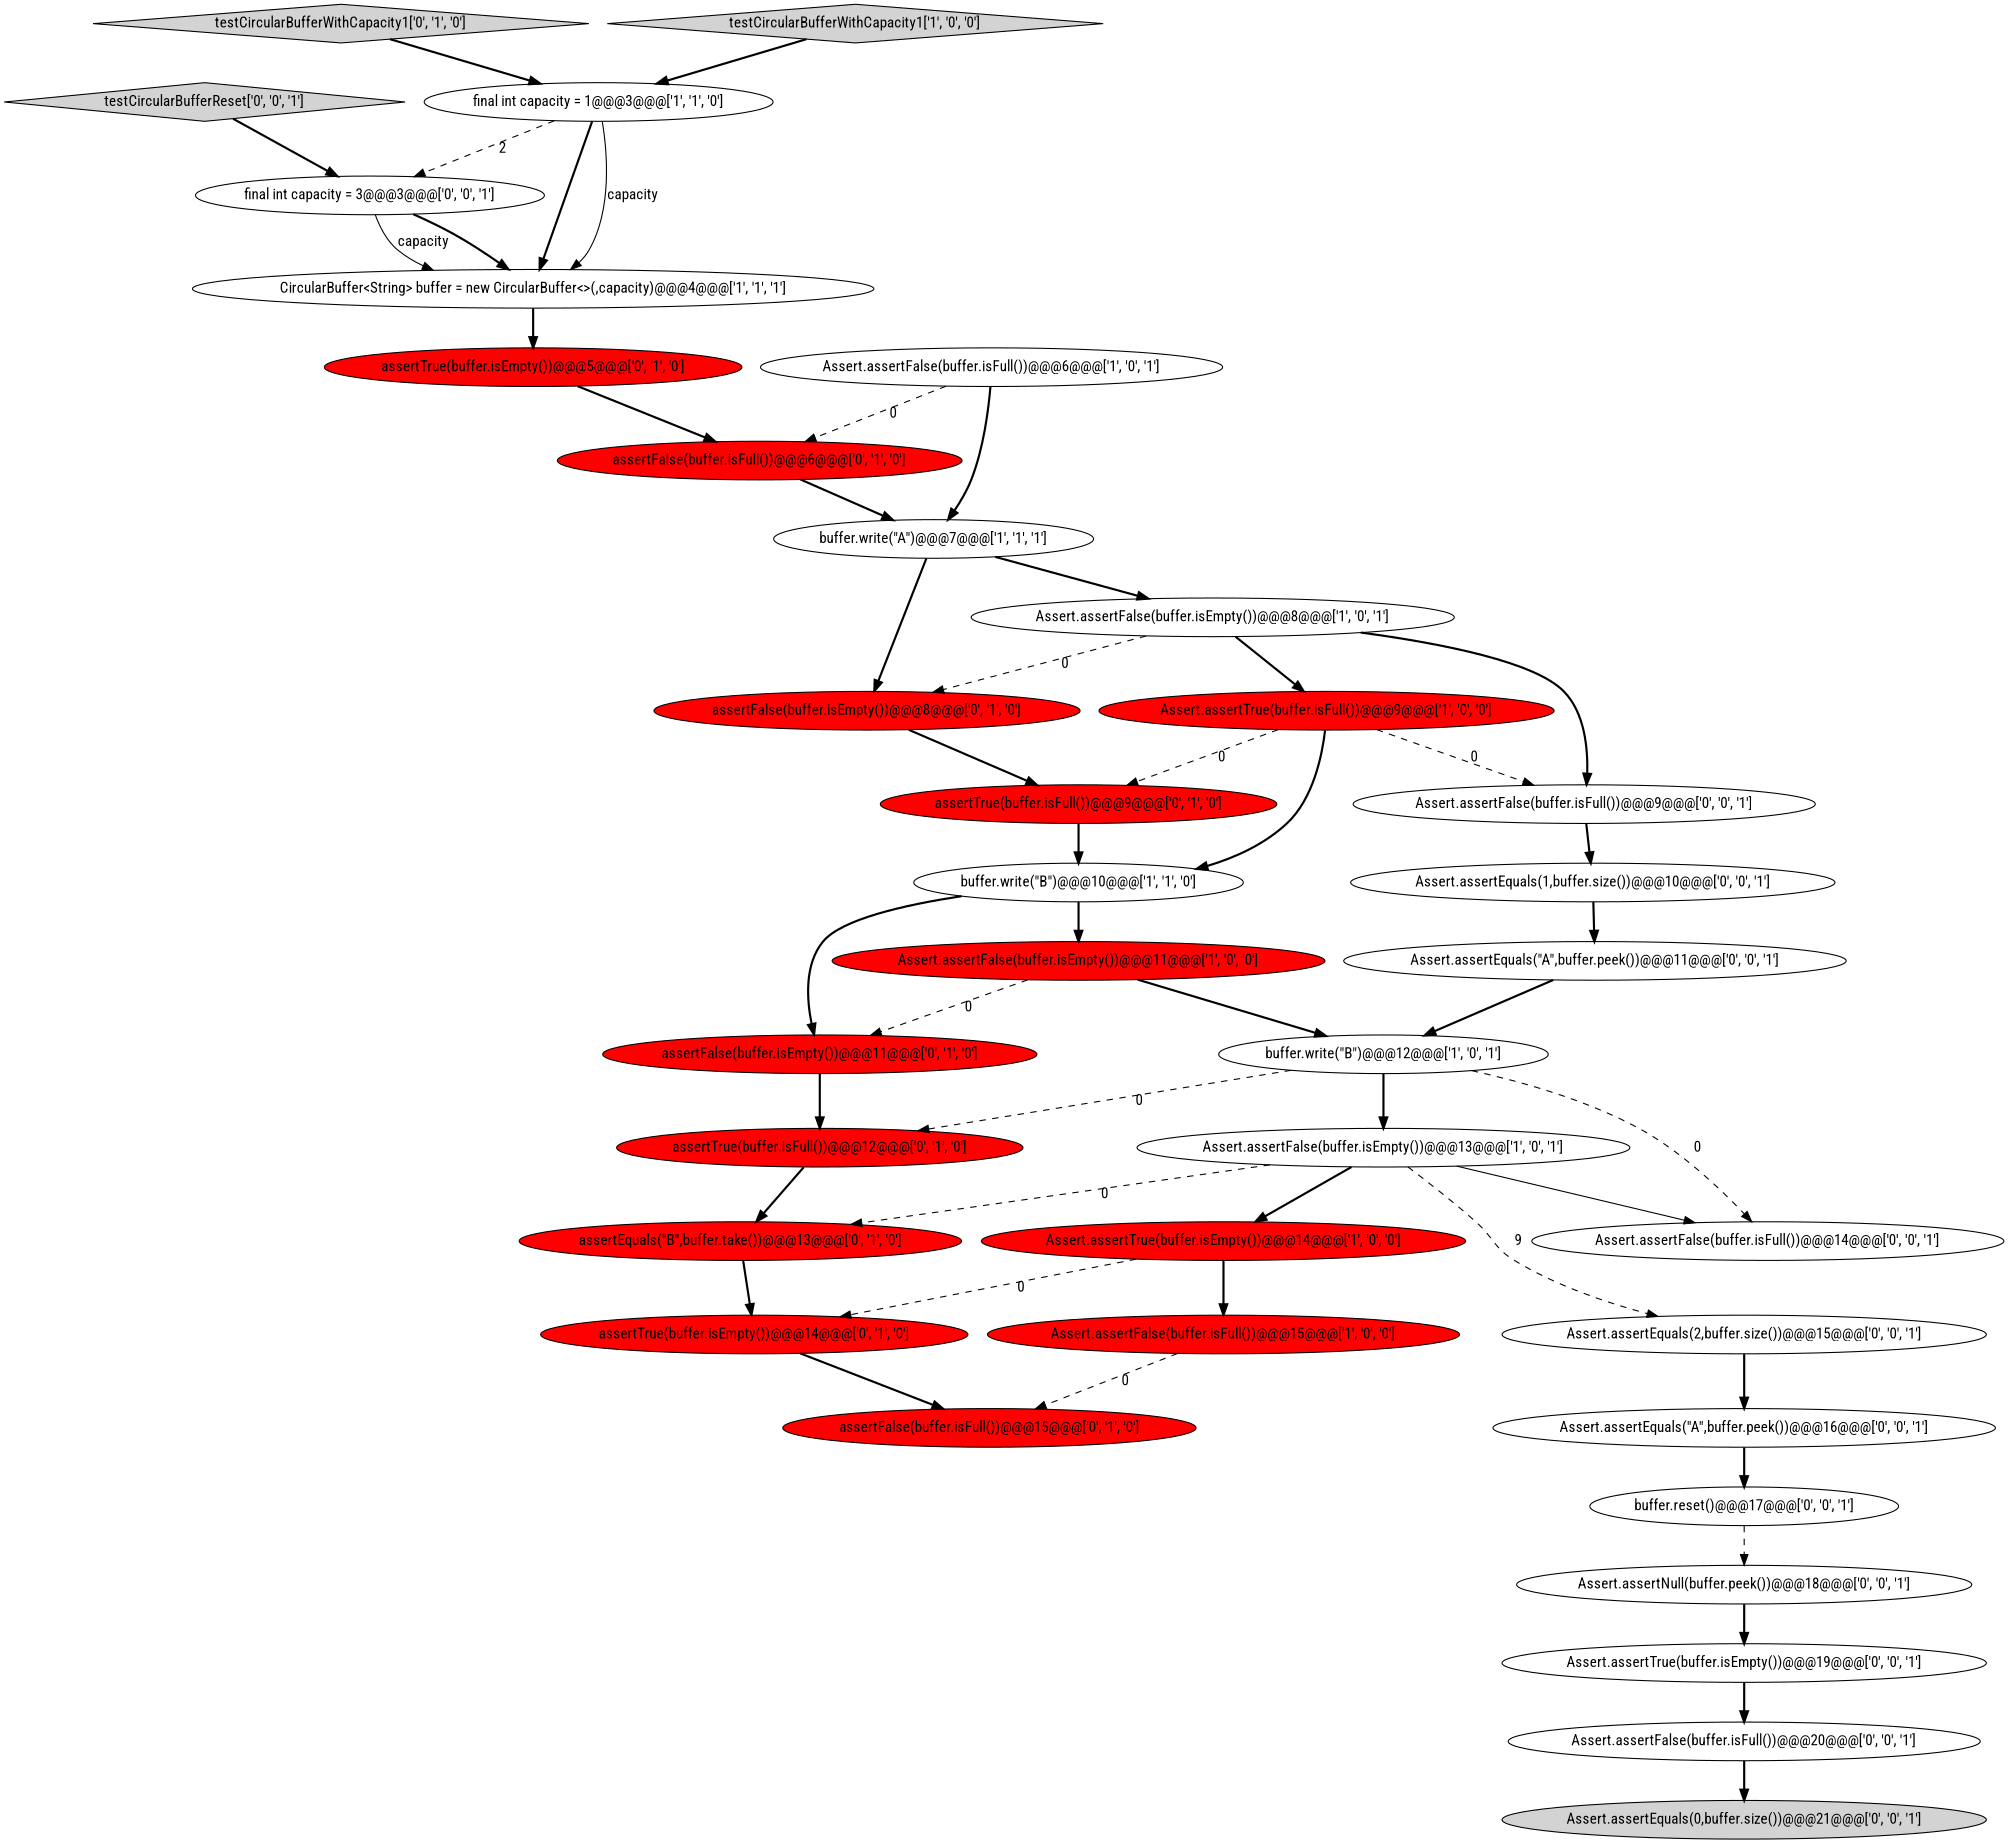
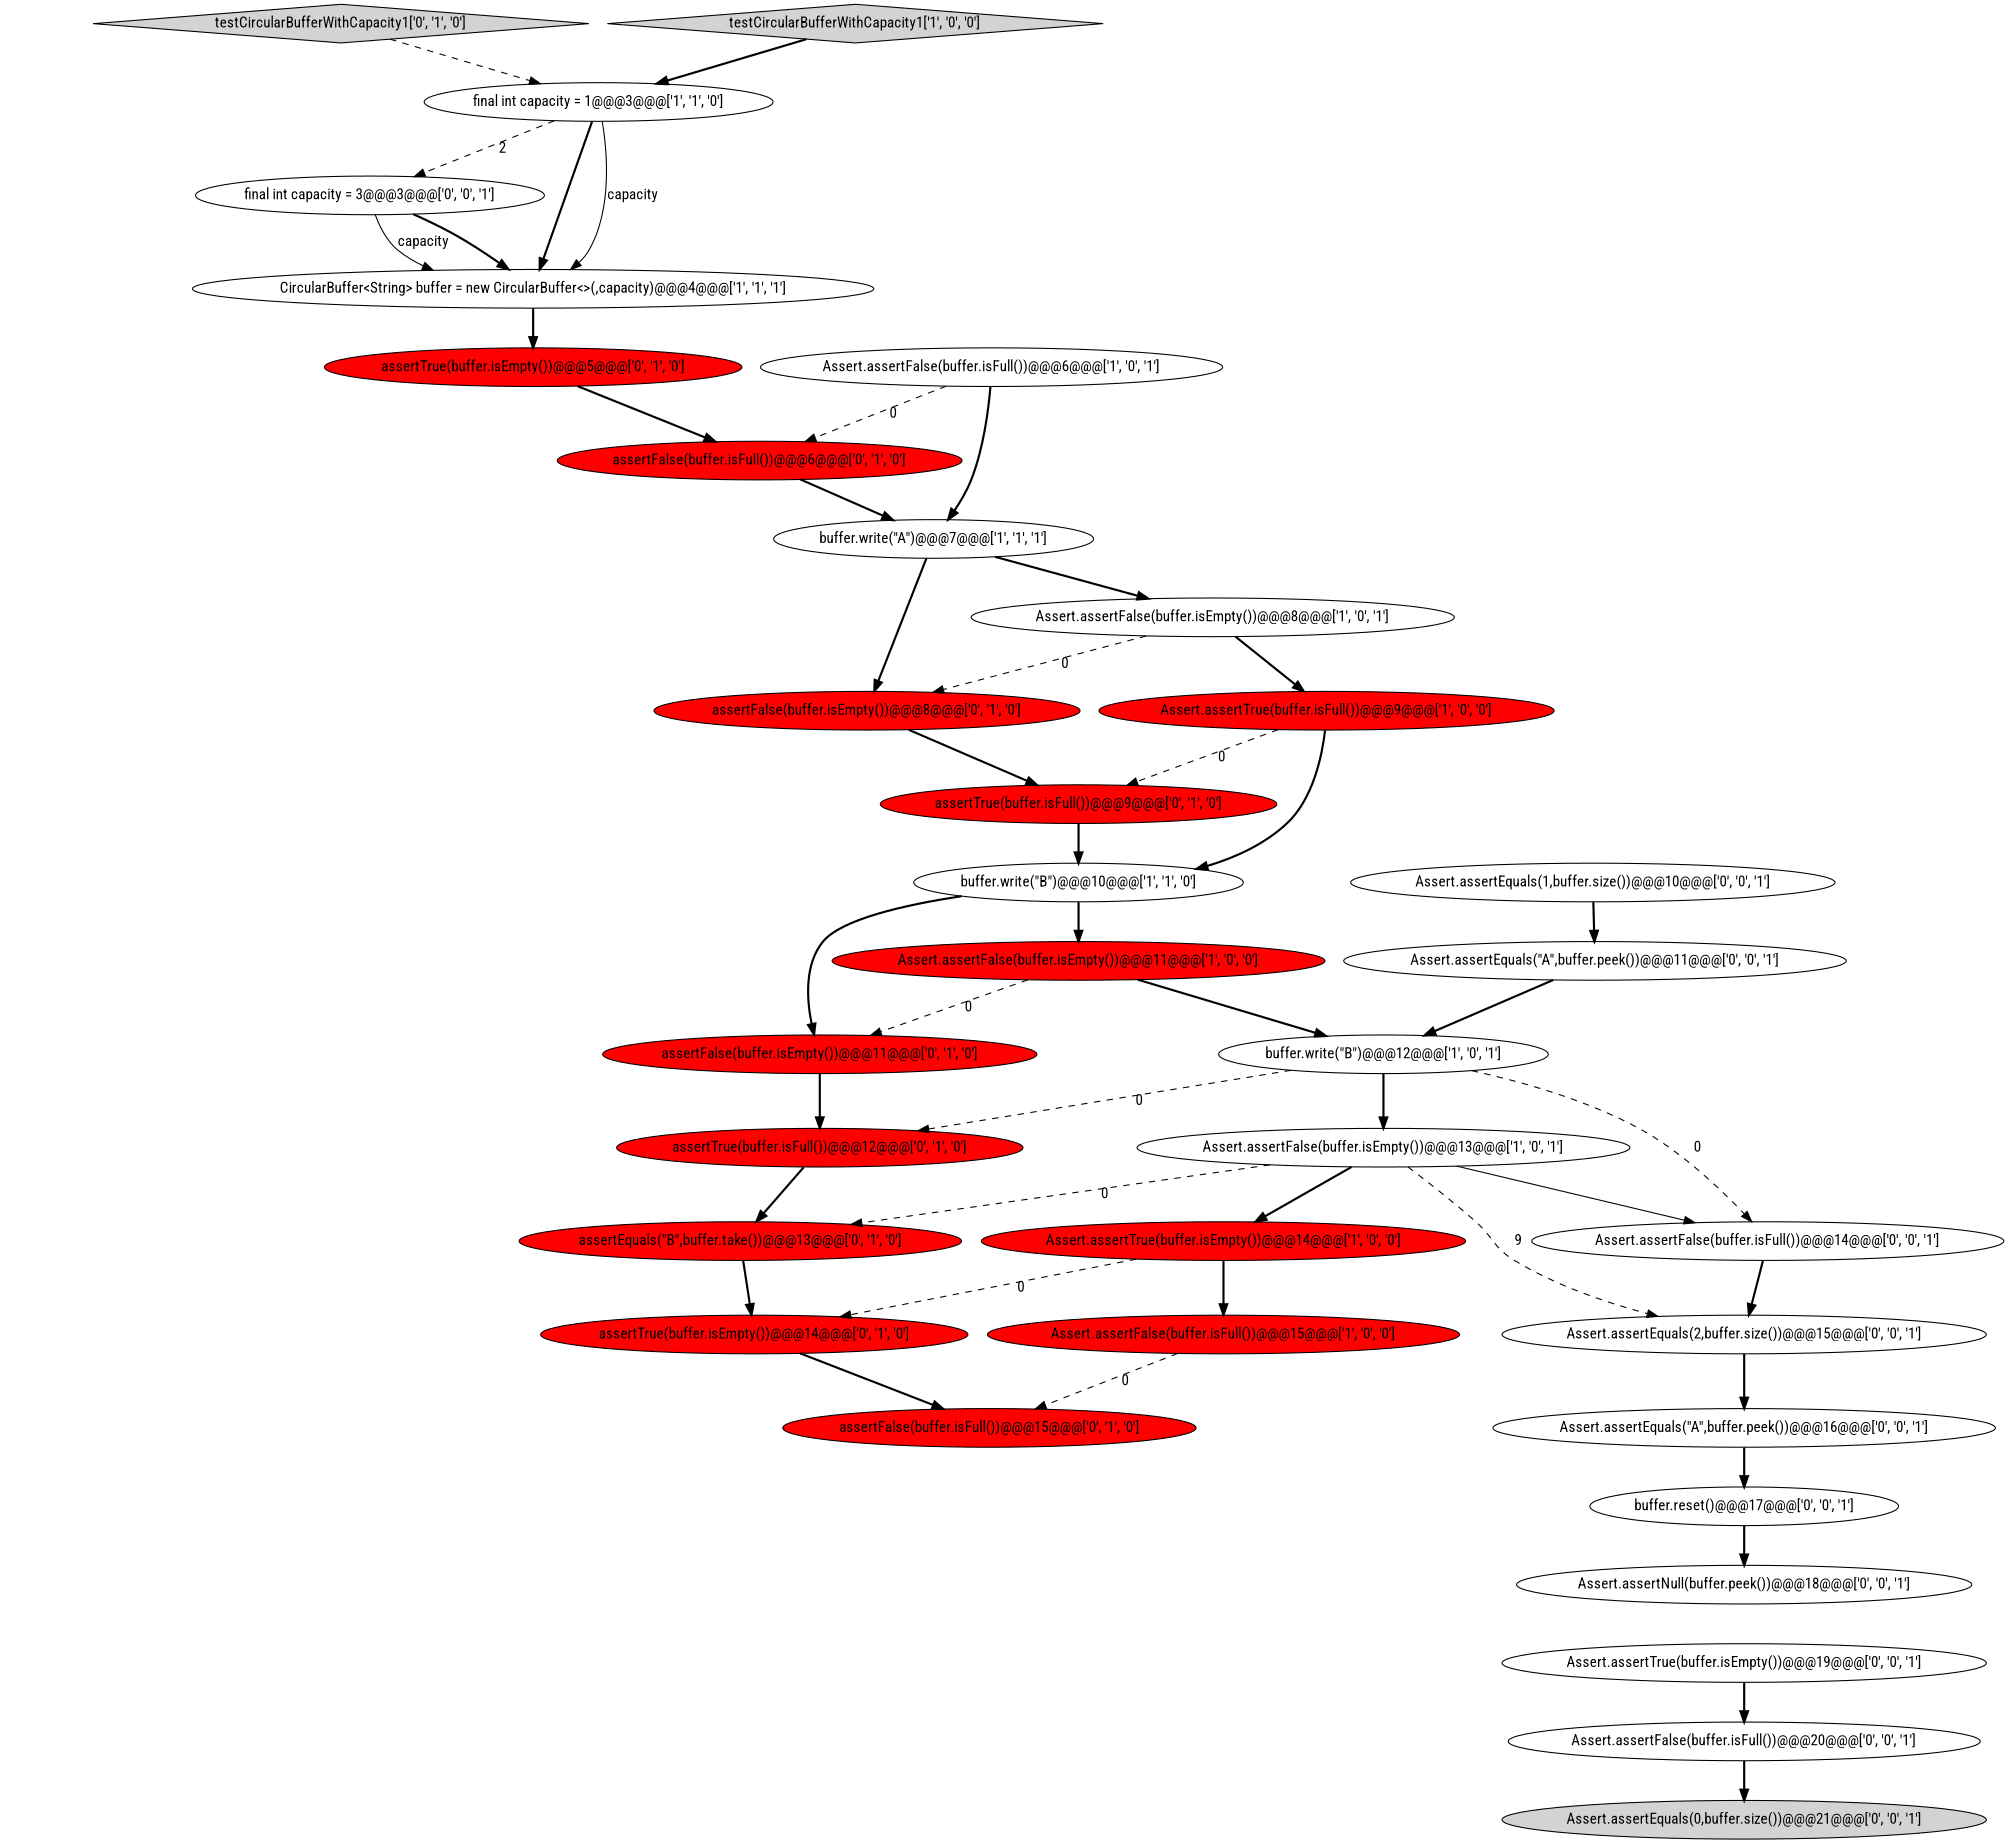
edge "testCircularBufferWithCapacity1['0', '1', '0']" -> "final int capacity = 1@@@3@@@['1', '1', '0']": style bold -> dashed
node "testCircularBufferReset['0', '0', '1']": removed
node "Assert.assertFalse(buffer.isFull())@@@9@@@['0', '0', '1']": removed
edge "Assert.assertFalse(buffer.isFull())@@@14@@@['0', '0', '1']" -> "Assert.assertEquals(2,buffer.size())@@@15@@@['0', '0', '1']": added
edge "buffer.reset()@@@17@@@['0', '0', '1']" -> "Assert.assertNull(buffer.peek())@@@18@@@['0', '0', '1']": style dashed -> bold
edge "Assert.assertNull(buffer.peek())@@@18@@@['0', '0', '1']" -> "Assert.assertTrue(buffer.isEmpty())@@@19@@@['0', '0', '1']": removed
